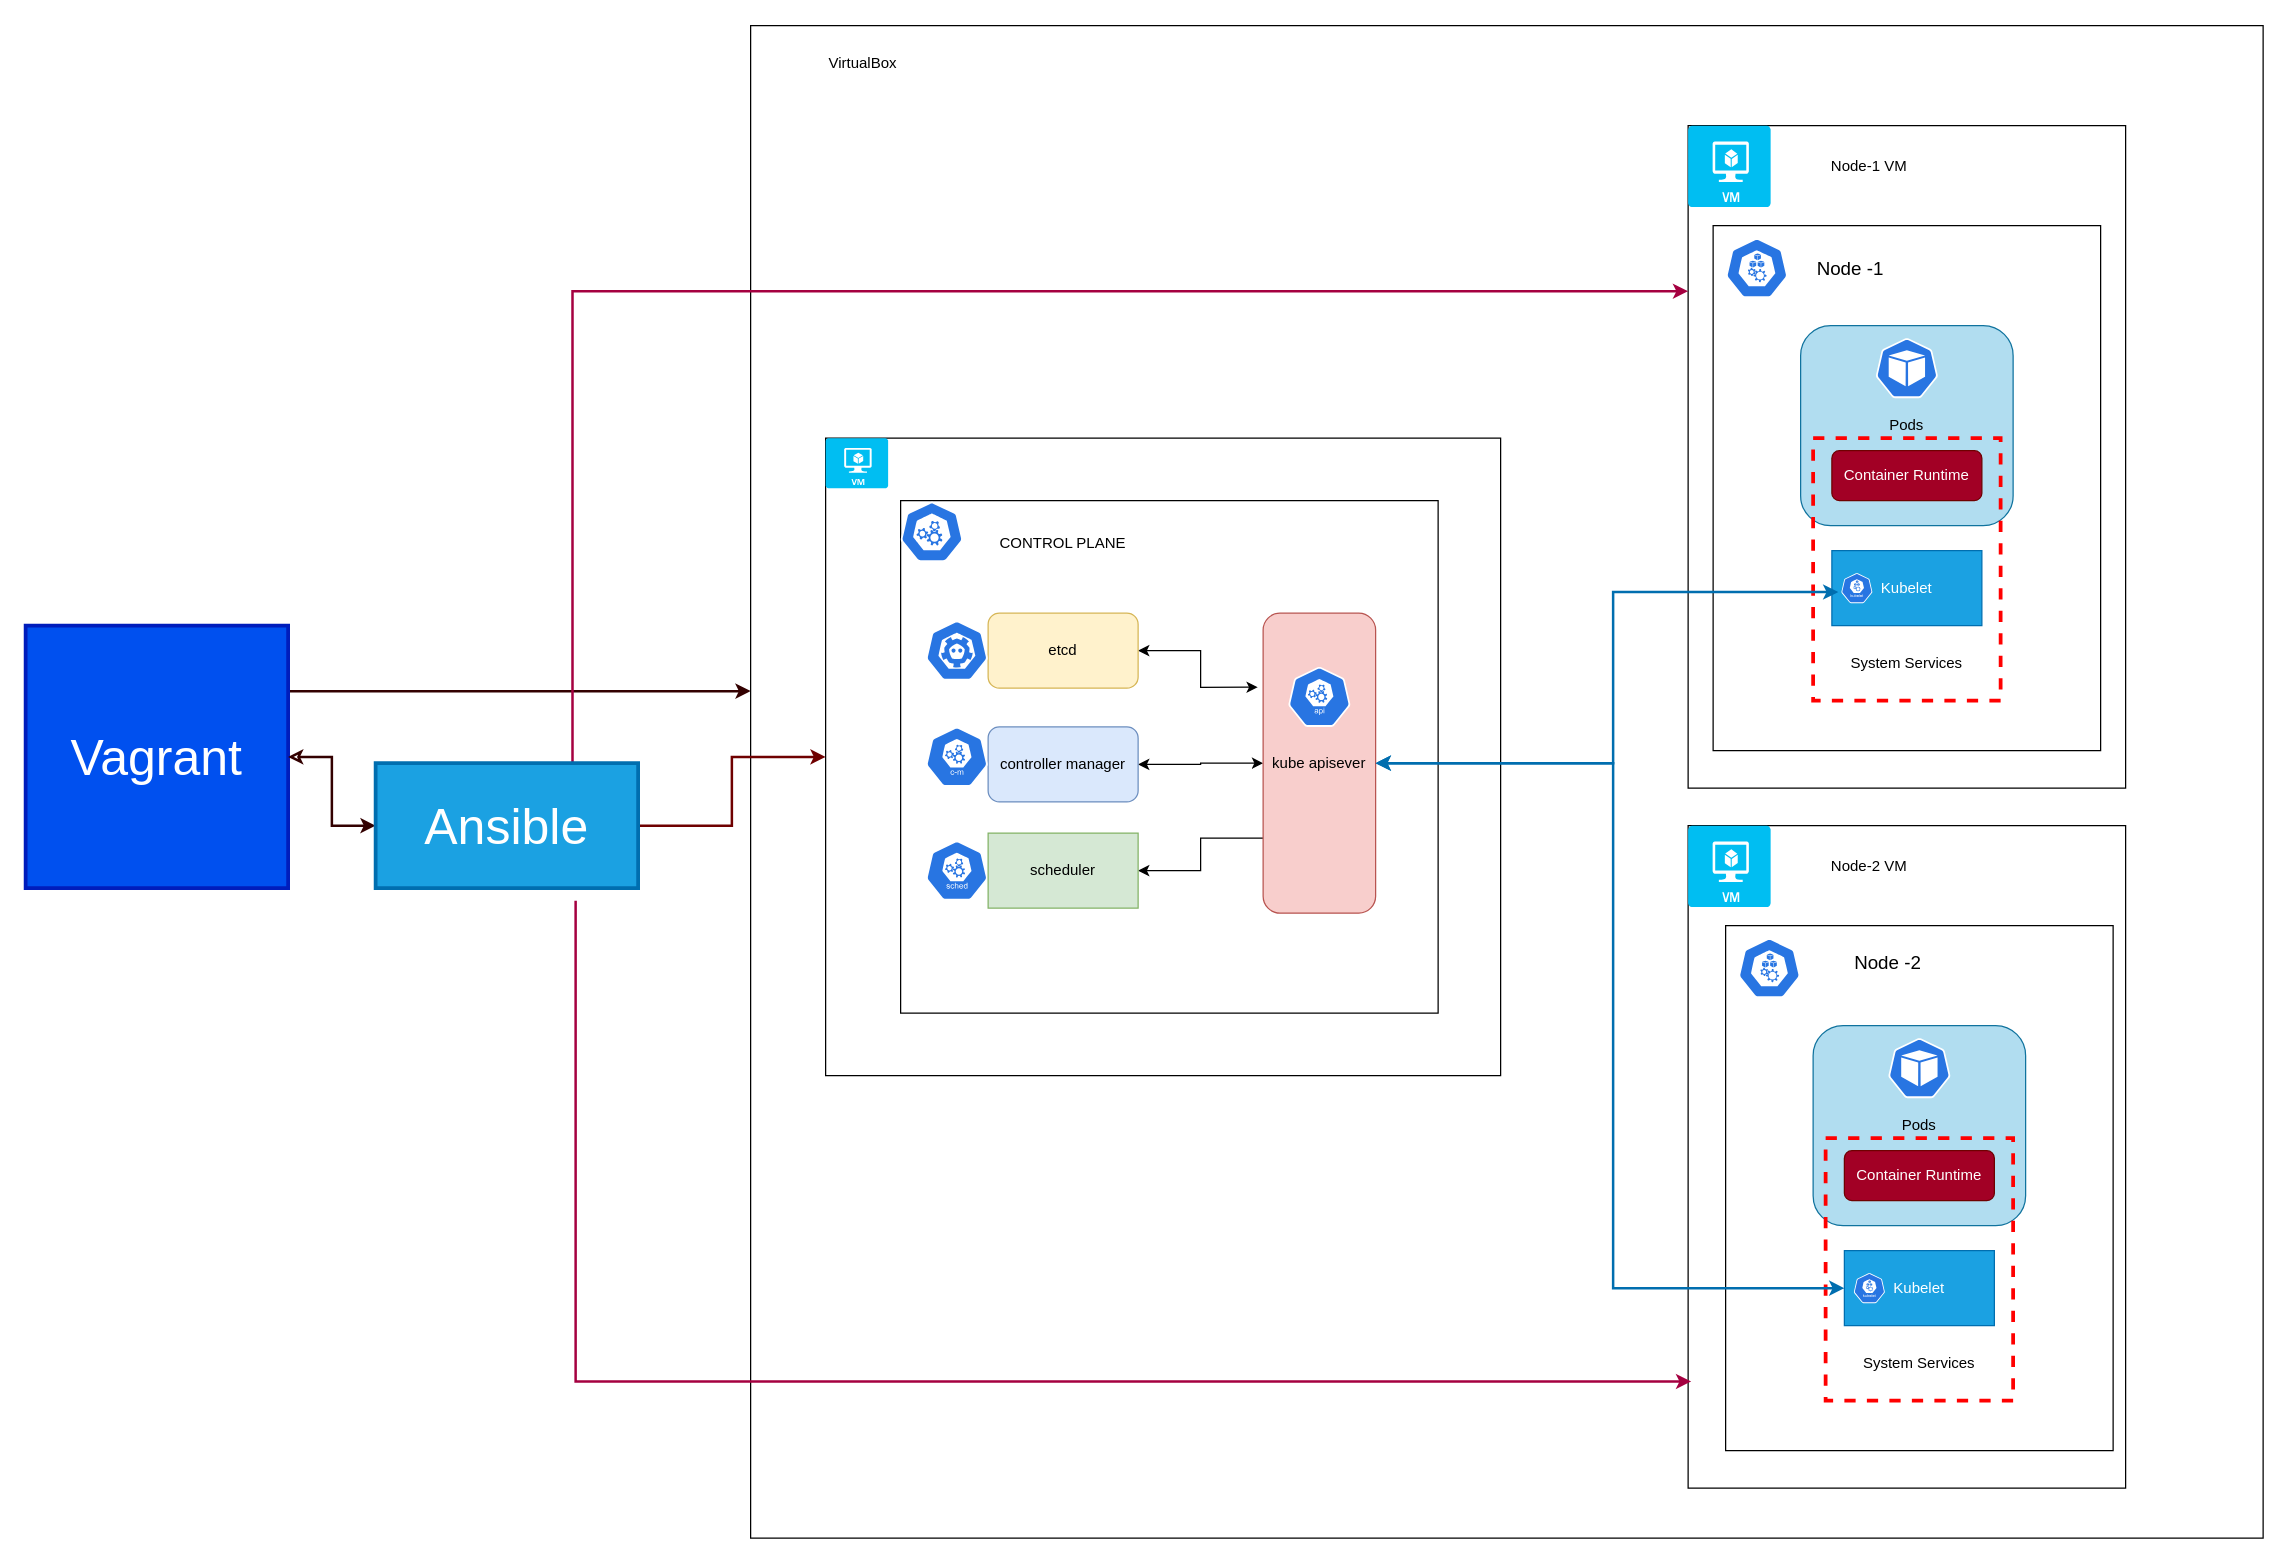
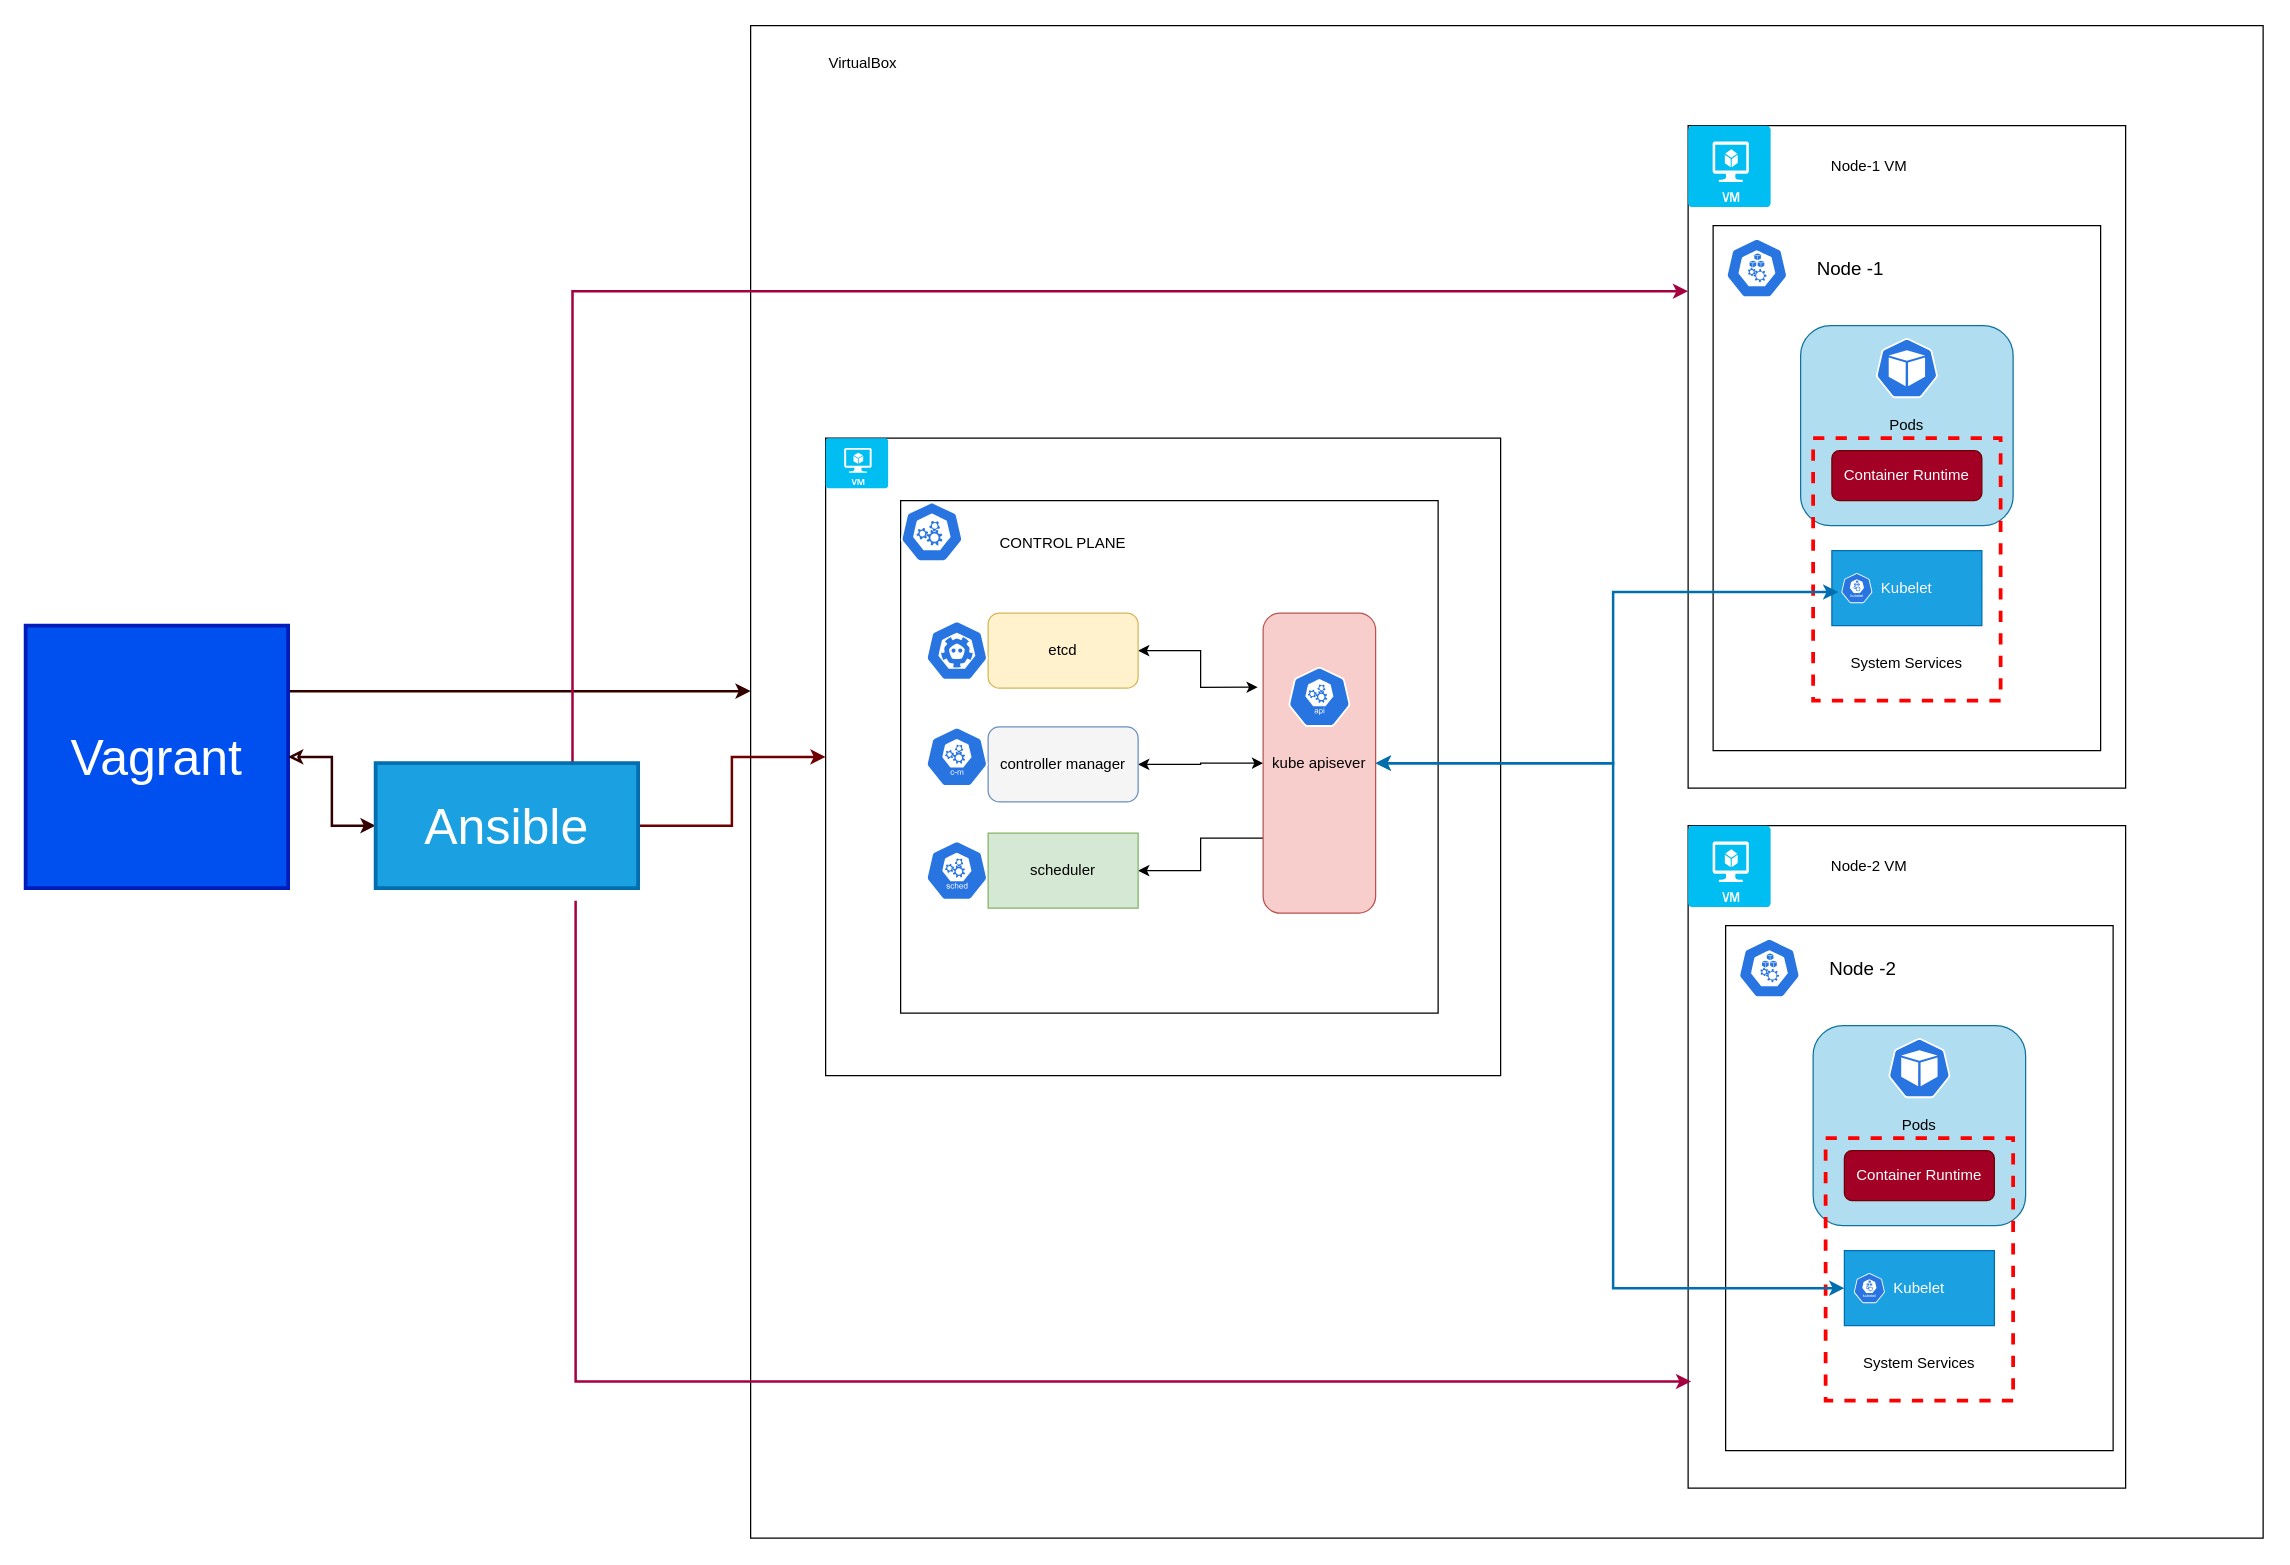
node "controller manager": fillcolor #dae8fc -> #f5f5f5
node "Node -2": moved (1888, 962) -> (1863, 968)
